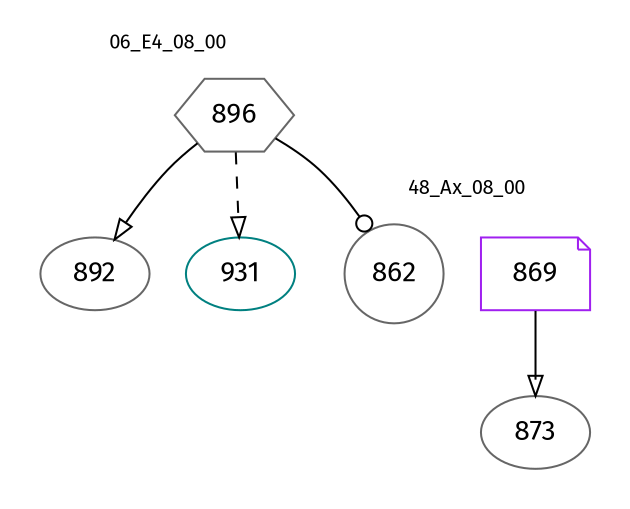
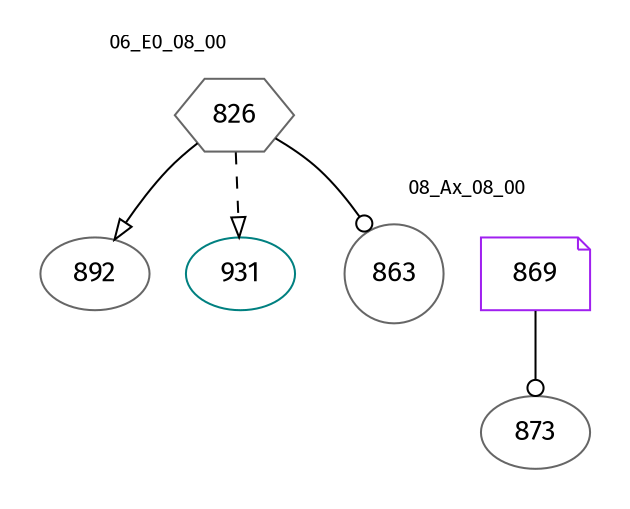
cluster "06_E4_08_00": label "06_E4_08_00" -> "06_E0_08_00"
node "896": label "896" -> "826"
cluster "48_Ax_08_00": label "48_Ax_08_00" -> "08_Ax_08_00"
node "862": label "862" -> "863"
edge "869" -> "873": arrowhead onormal -> odot
